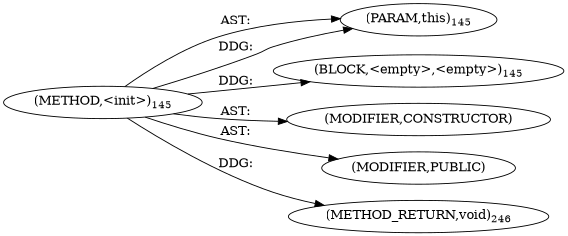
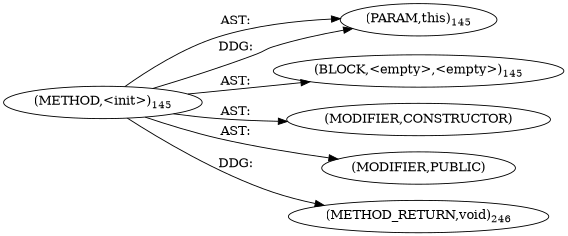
edge "(METHOD,<init>)" -> "(BLOCK,<empty>,<empty>)": label "DDG: " -> "AST: "
